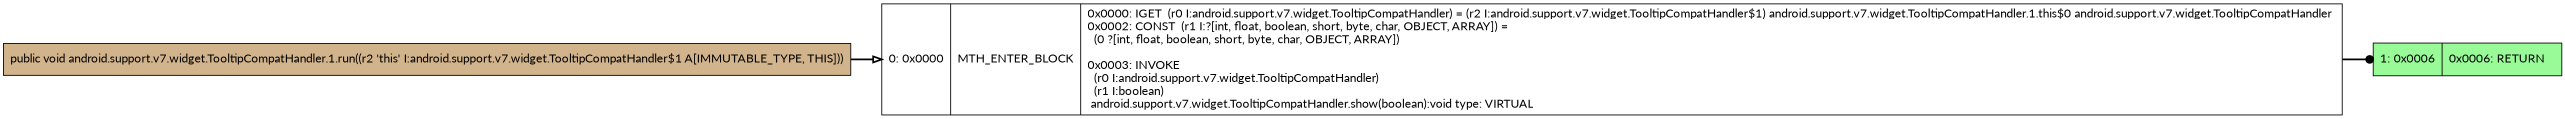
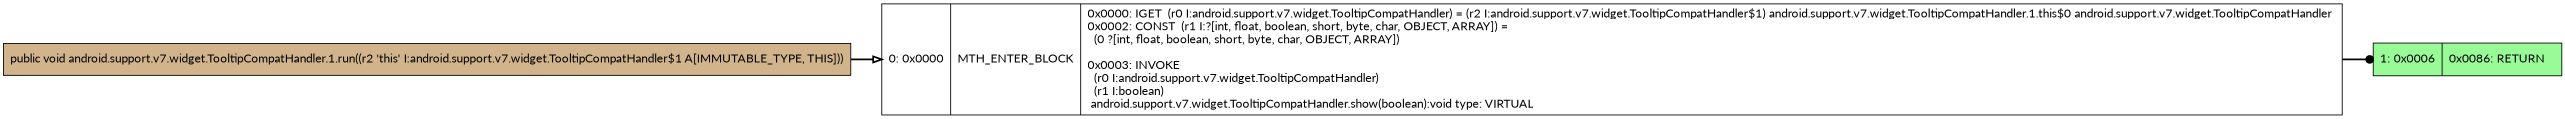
node "1: 0x0006": text "0x0006: RETURN" -> "0x0086: RETURN"
